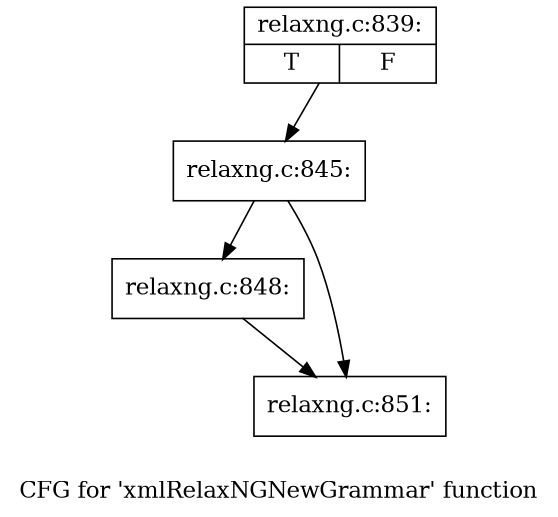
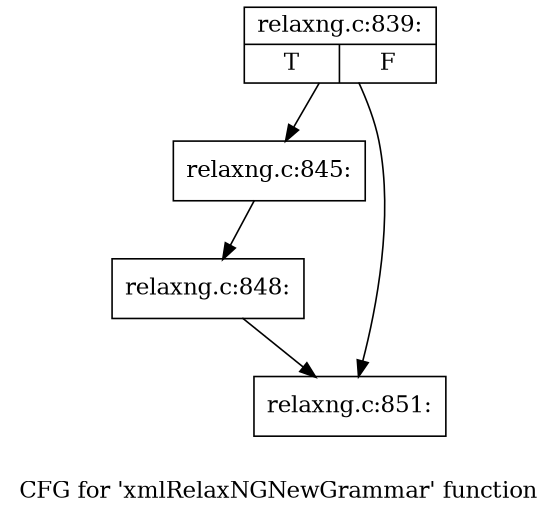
edge "relaxng.c:845:" -> "relaxng.c:851:": now "relaxng.c:839:" -> "relaxng.c:851:"
